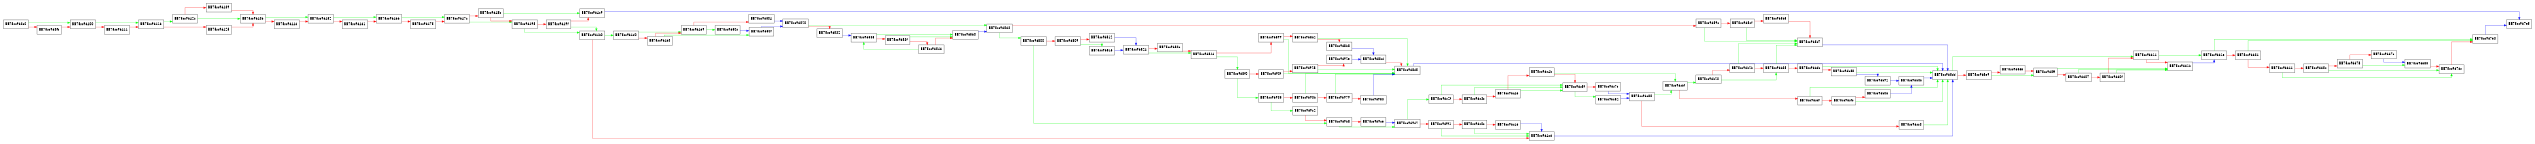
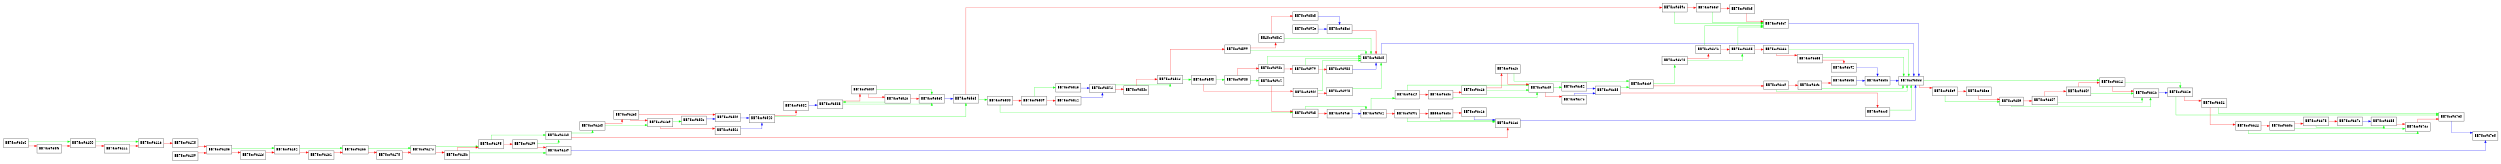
node "BB75ac9642a": removed
edge "BB75ac964e3" -> "BB75ac9650f": color green -> red
node "BB75ac968b2": label "BB75ac968b2" -> "BB45ac968b2"
edge "BB75ac96928" -> "BB75ac9692e": removed
edge "BB75ac96b88" -> "BB75ac96b92": color blue -> red
node "BB75ac96a0c": label "BB75ac96a0c" -> "BB85ac96a0c"
